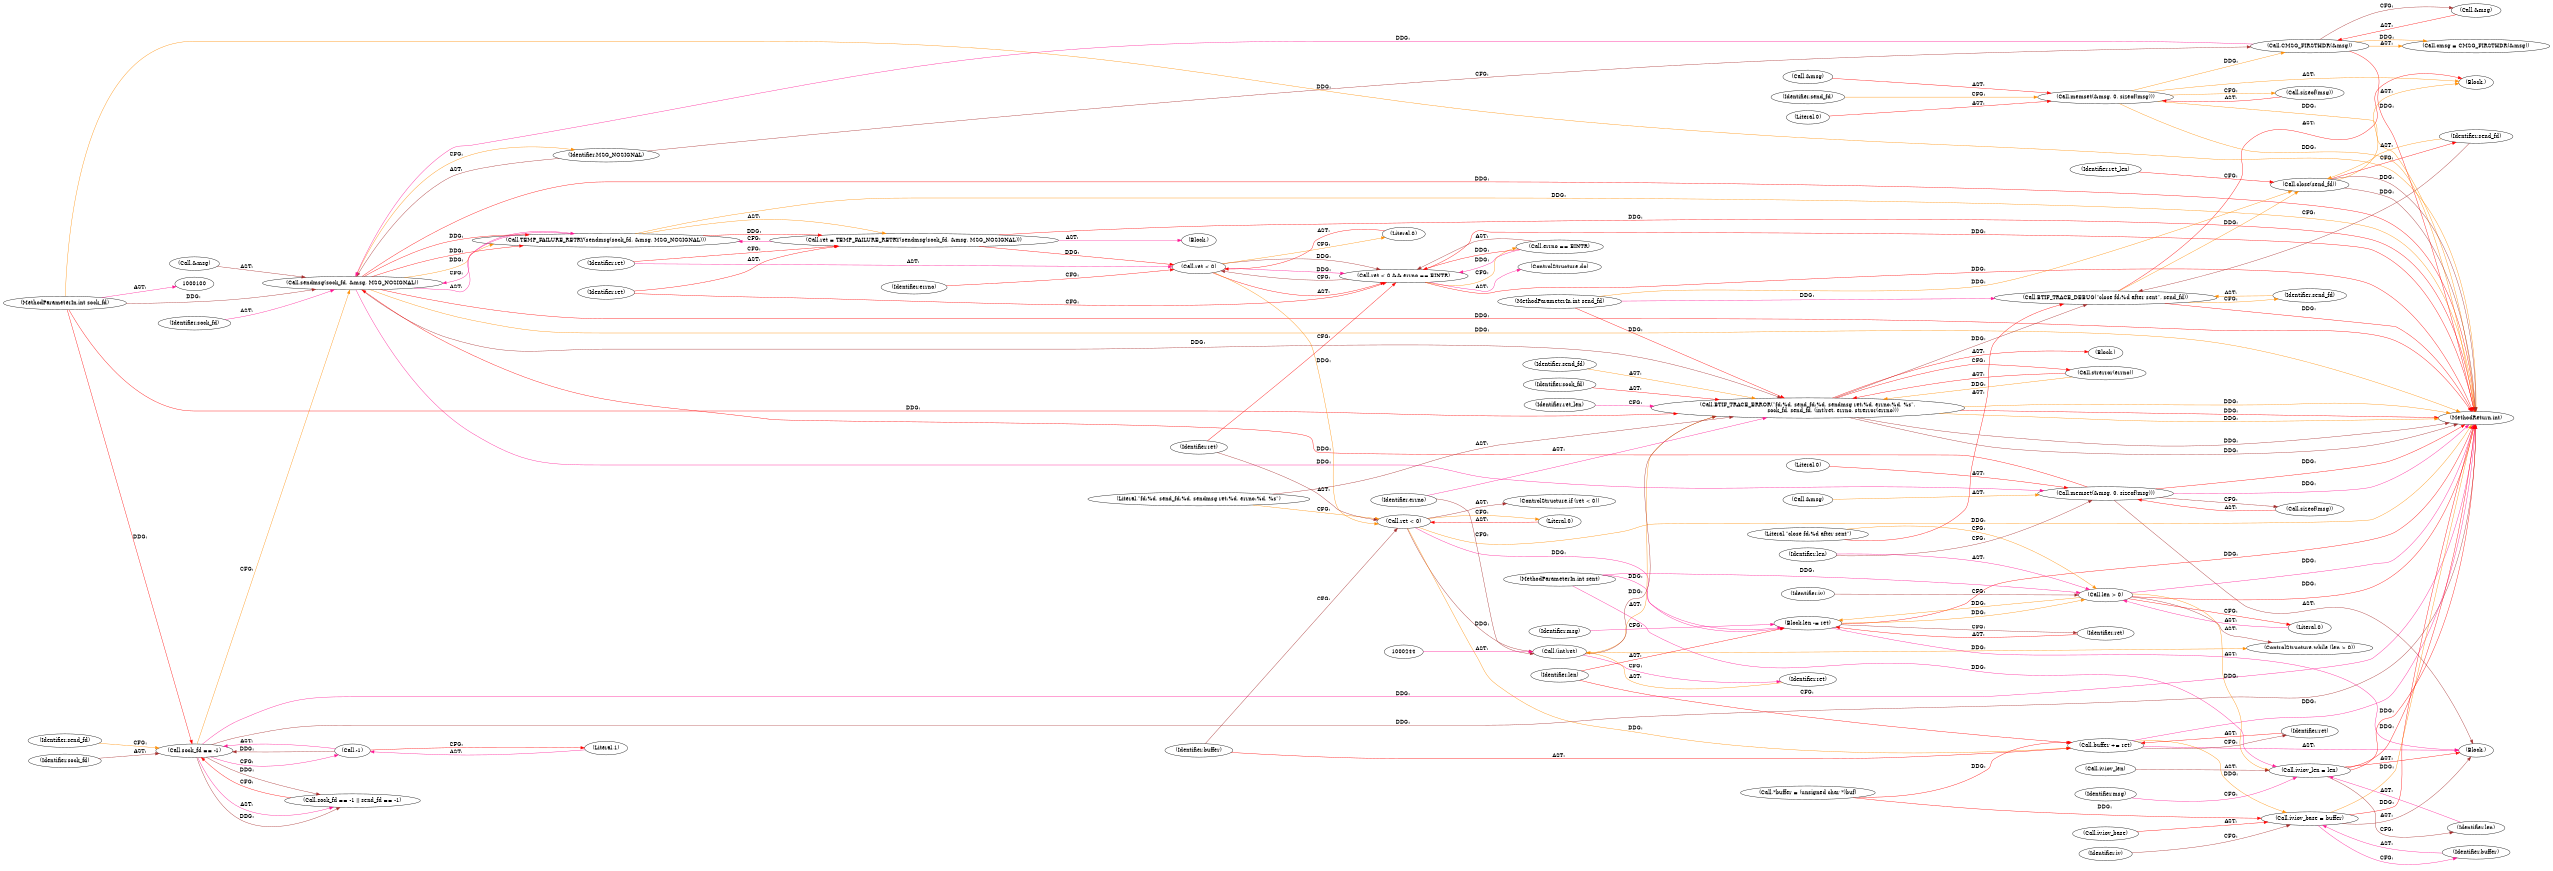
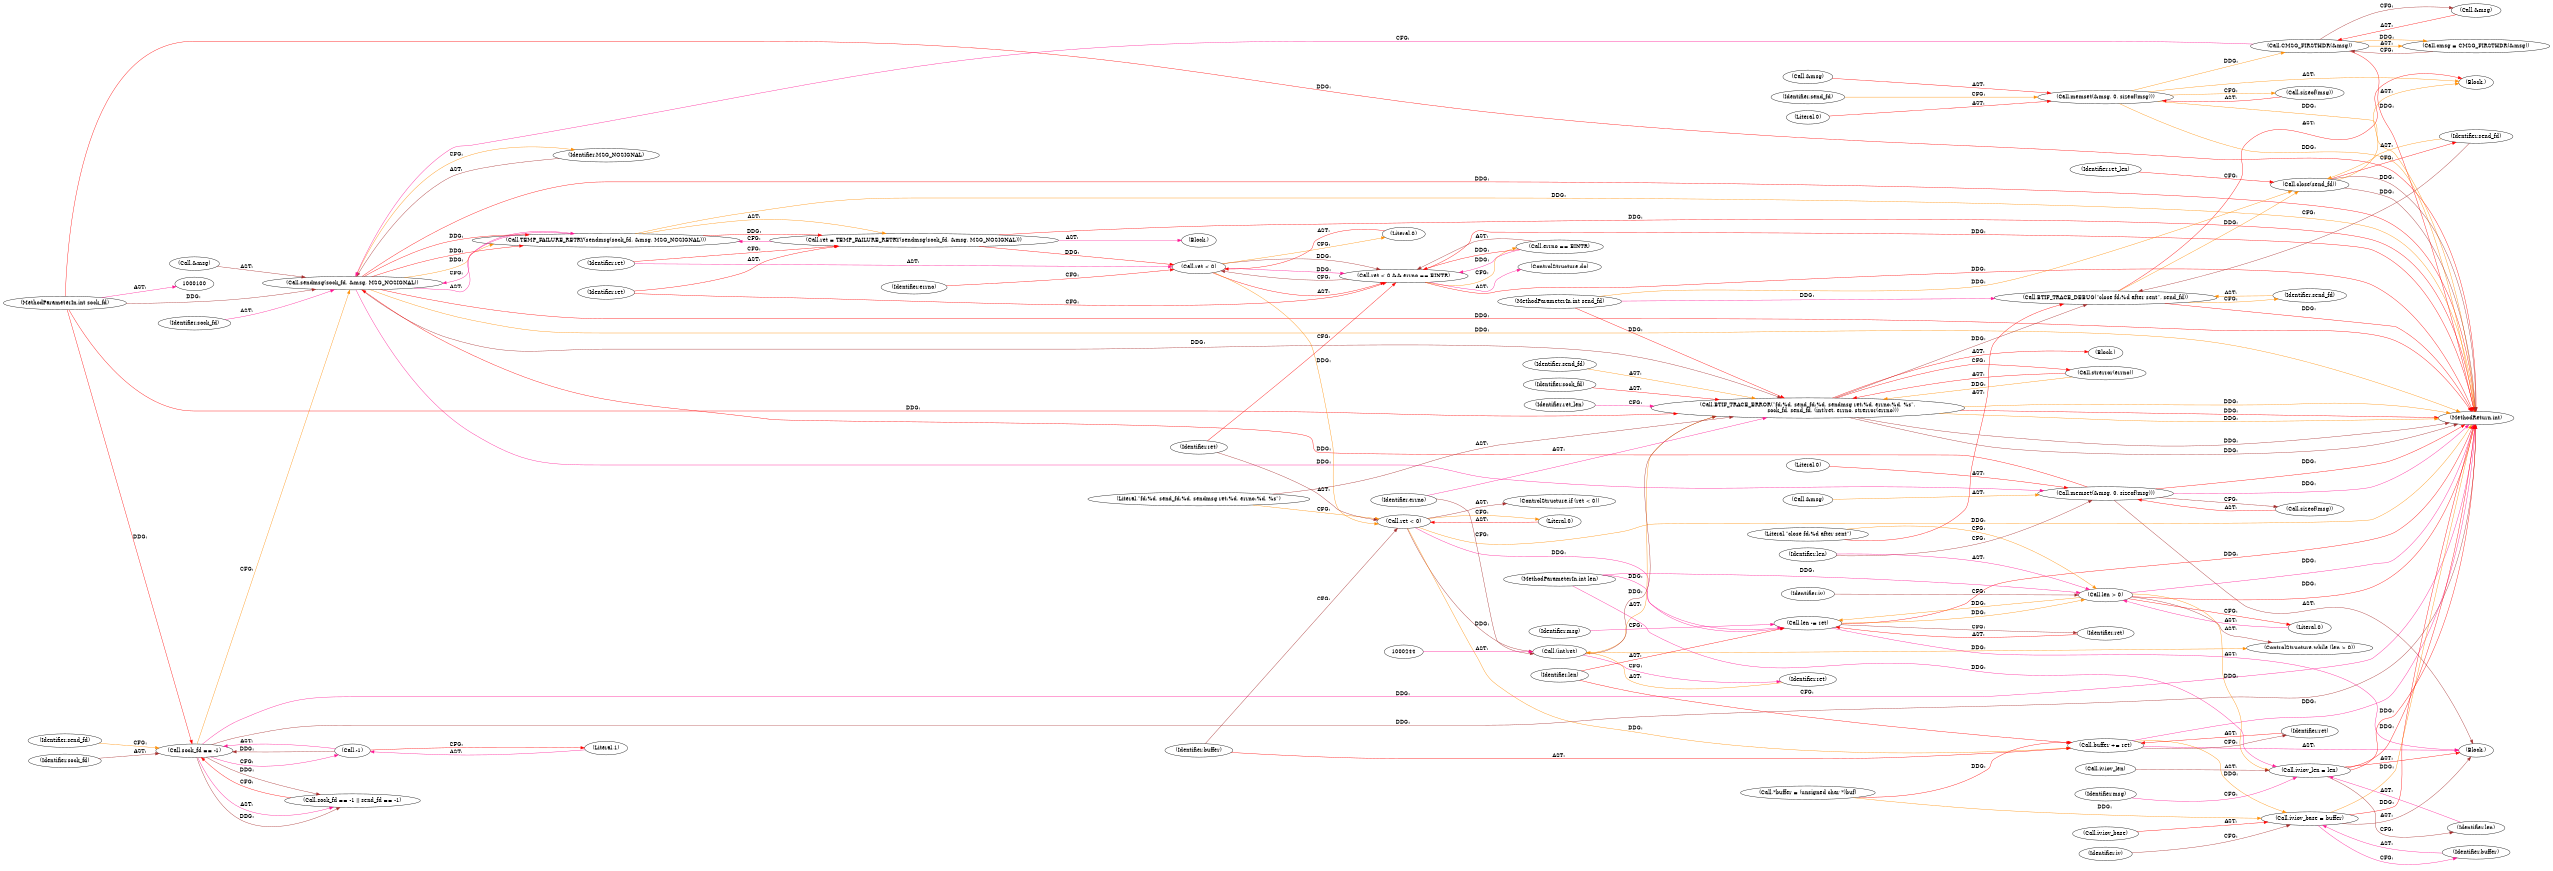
edge "(Call,CMSG_FIRSTHDR(&msg))" -> "(Call,sendmsg(sock_fd, &msg, MSG_NOSIGNAL))": label "DDG: " -> "CFG: "
edge "(Identifier,MSG_NOSIGNAL)" -> "(Call,CMSG_FIRSTHDR(&msg))": now "(Call,cmsg = CMSG_FIRSTHDR(&msg))" -> "(Call,CMSG_FIRSTHDR(&msg))"
edge "(MethodParameterIn,int sock_fd)" -> "(MethodReturn,int)": color darkorange -> red
node "(MethodParameterIn,int sent)": label "(MethodParameterIn,int sent)" -> "(MethodParameterIn,int len)"
node "(Block,len -= ret)": label "(Block,len -= ret)" -> "(Call,len -= ret)"
edge "(Call,*buffer = (unsigned char *)buf)" -> "(Call,iv.iov_base = buffer)": color red -> darkorange
